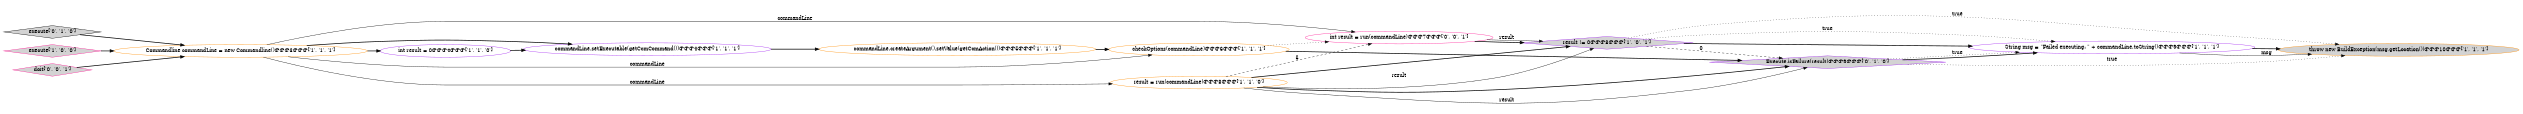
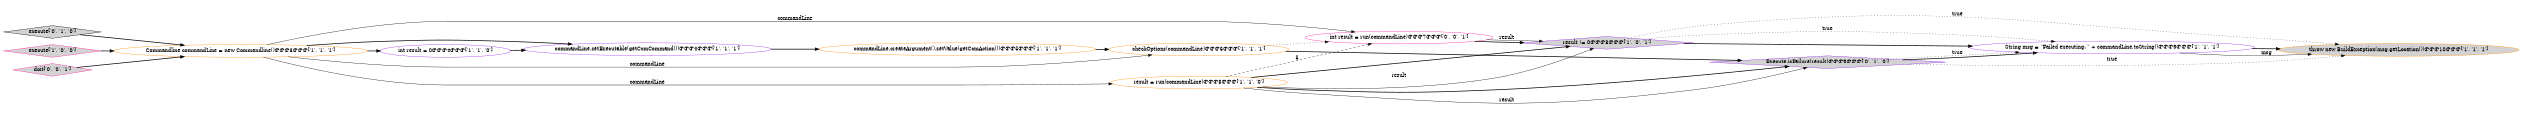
edge "result != 0@@@8@@@['1', '0', '1']" -> "Execute.isFailure(result)@@@9@@@['0', '1', '0']": removed, label "0"
